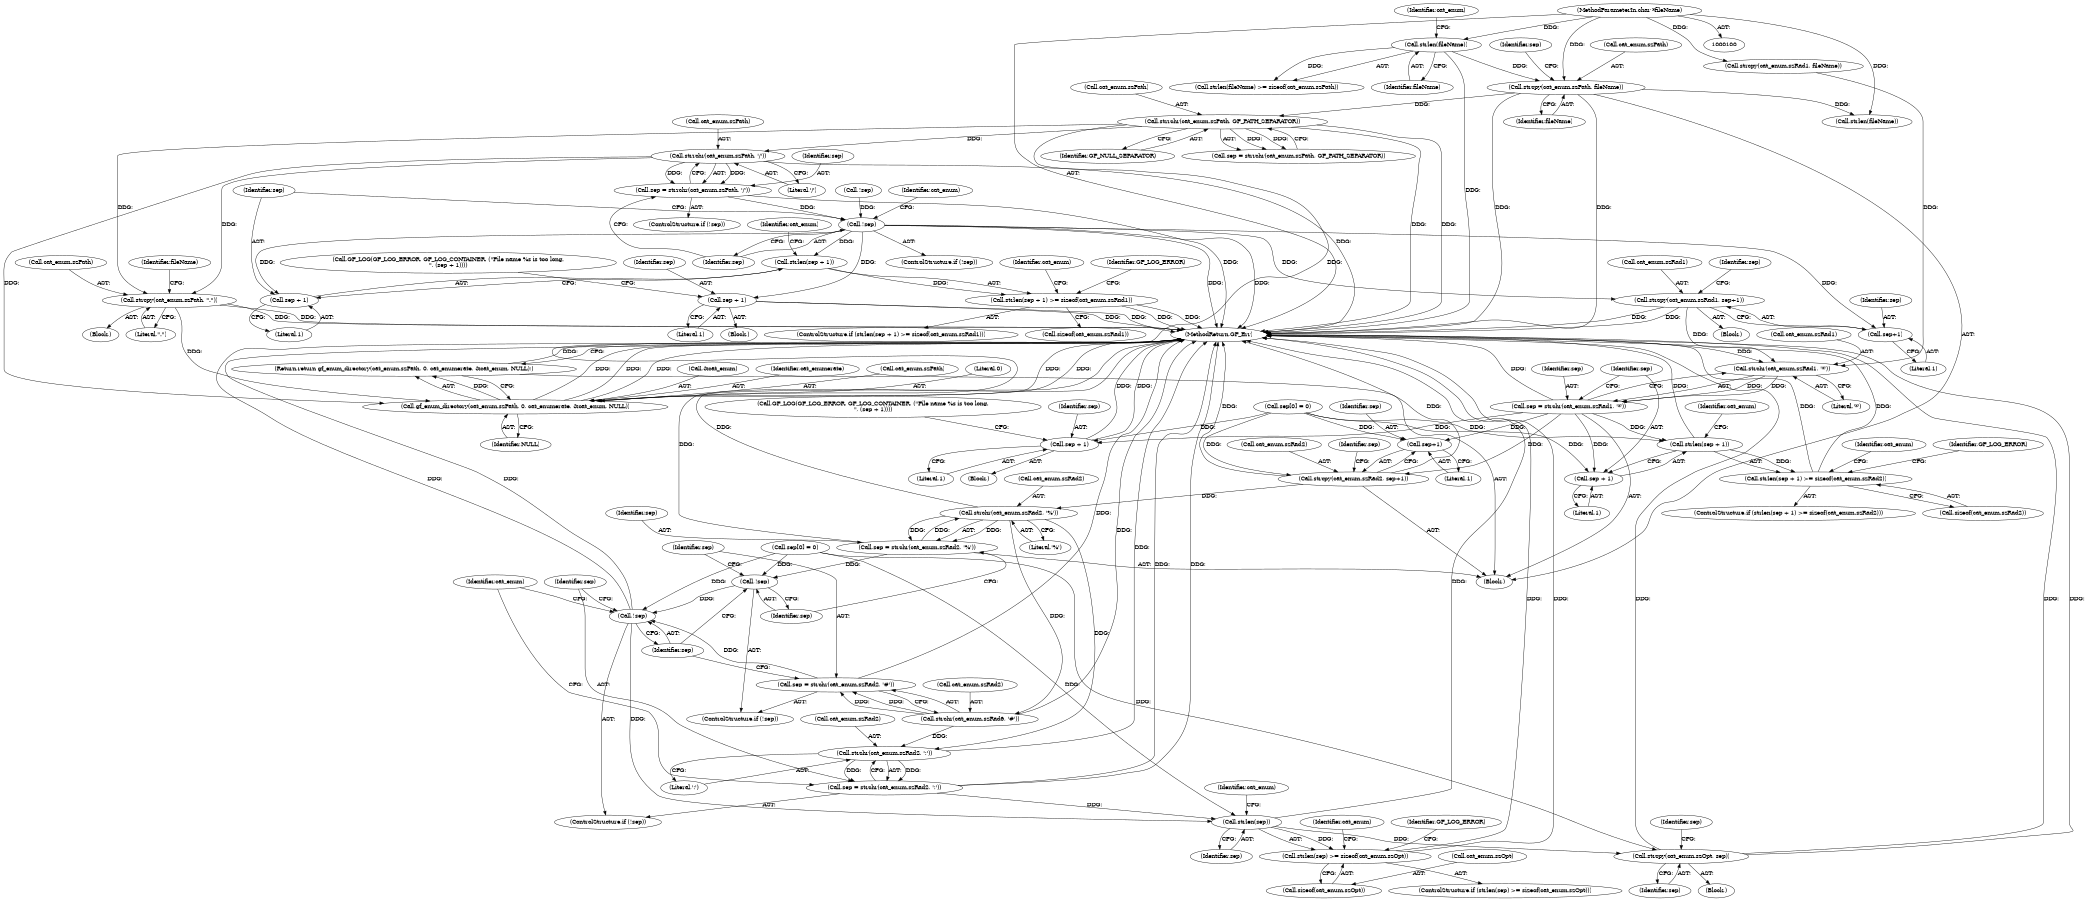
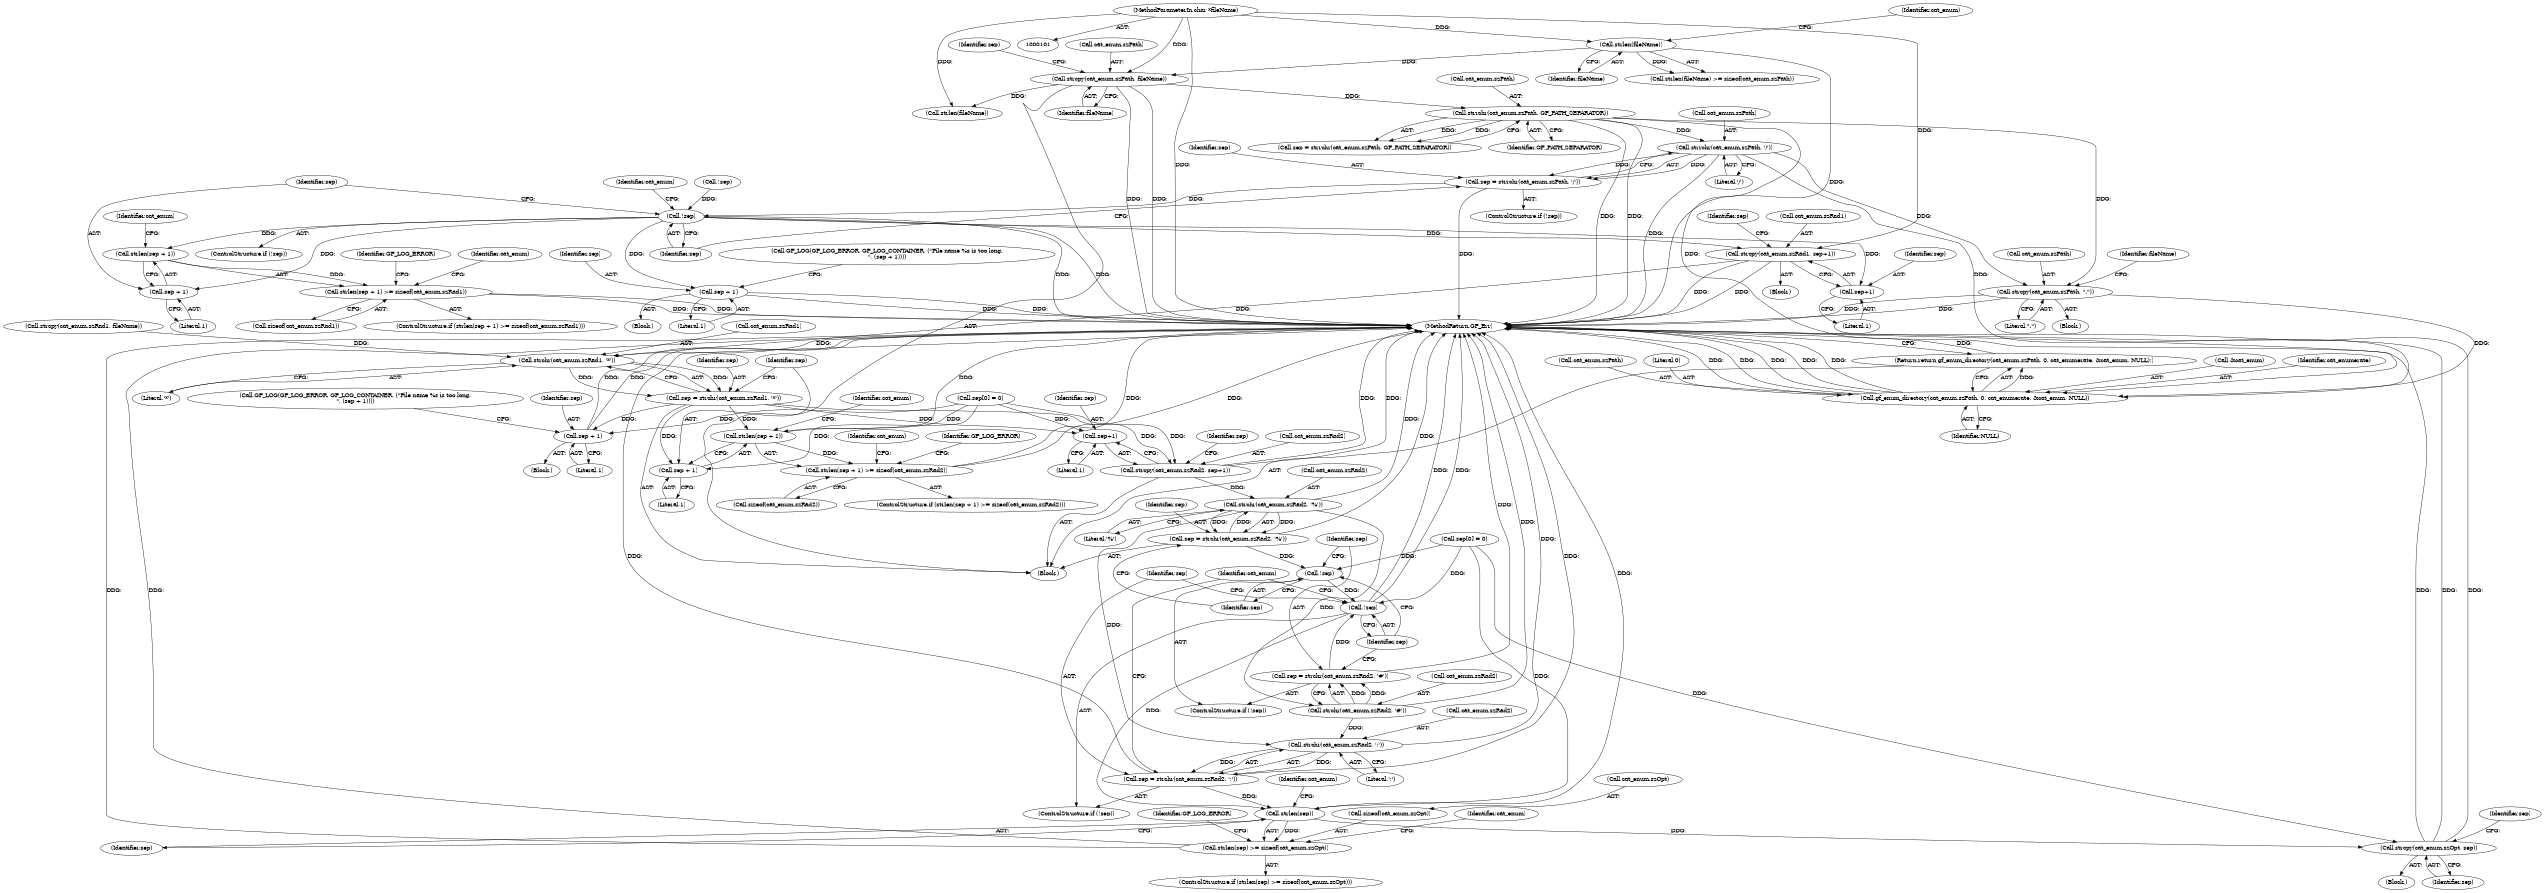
edge "(MethodParameterIn,char *fileName)" -> "(Call,strcpy(cat_enum.szRad1, fileName))": now "(MethodParameterIn,char *fileName)" -> "(Call,strcpy(cat_enum.szRad1, sep+1))"
node "1000100": label "1000100" -> "1000101"
node "(Identifier,GF_NULL_SEPARATOR)": label "(Identifier,GF_NULL_SEPARATOR)" -> "(Identifier,GF_PATH_SEPARATOR)"
edge "(MethodParameterIn,char *fileName)" -> "(MethodReturn,GF_Err)": label "AST: " -> "DDG: "
edge "(Call,sizeof(cat_enum.szRad1))" -> "(Call,strlen(sep + 1) >= sizeof(cat_enum.szRad1))": added, label "AST:"
edge "(Call,sep = strchr(cat_enum.szRad1, '*'))" -> "(MethodReturn,GF_Err)": removed, label "DDG:"
node "(Call,strchr(cat_enum.szRad6, '#'))": label "(Call,strchr(cat_enum.szRad6, '#'))" -> "(Call,strchr(cat_enum.szRad2, '#'))"
edge "(Call,sep = strchr(cat_enum.szRad2, ':'))" -> "(Call,strchr(cat_enum.szRad2, ':'))": label "CFG: " -> "AST: "
edge "(Call,strlen(sep) >= sizeof(cat_enum.szOpt))" -> "(Call,sizeof(cat_enum.szOpt))": removed, label "CFG:"
